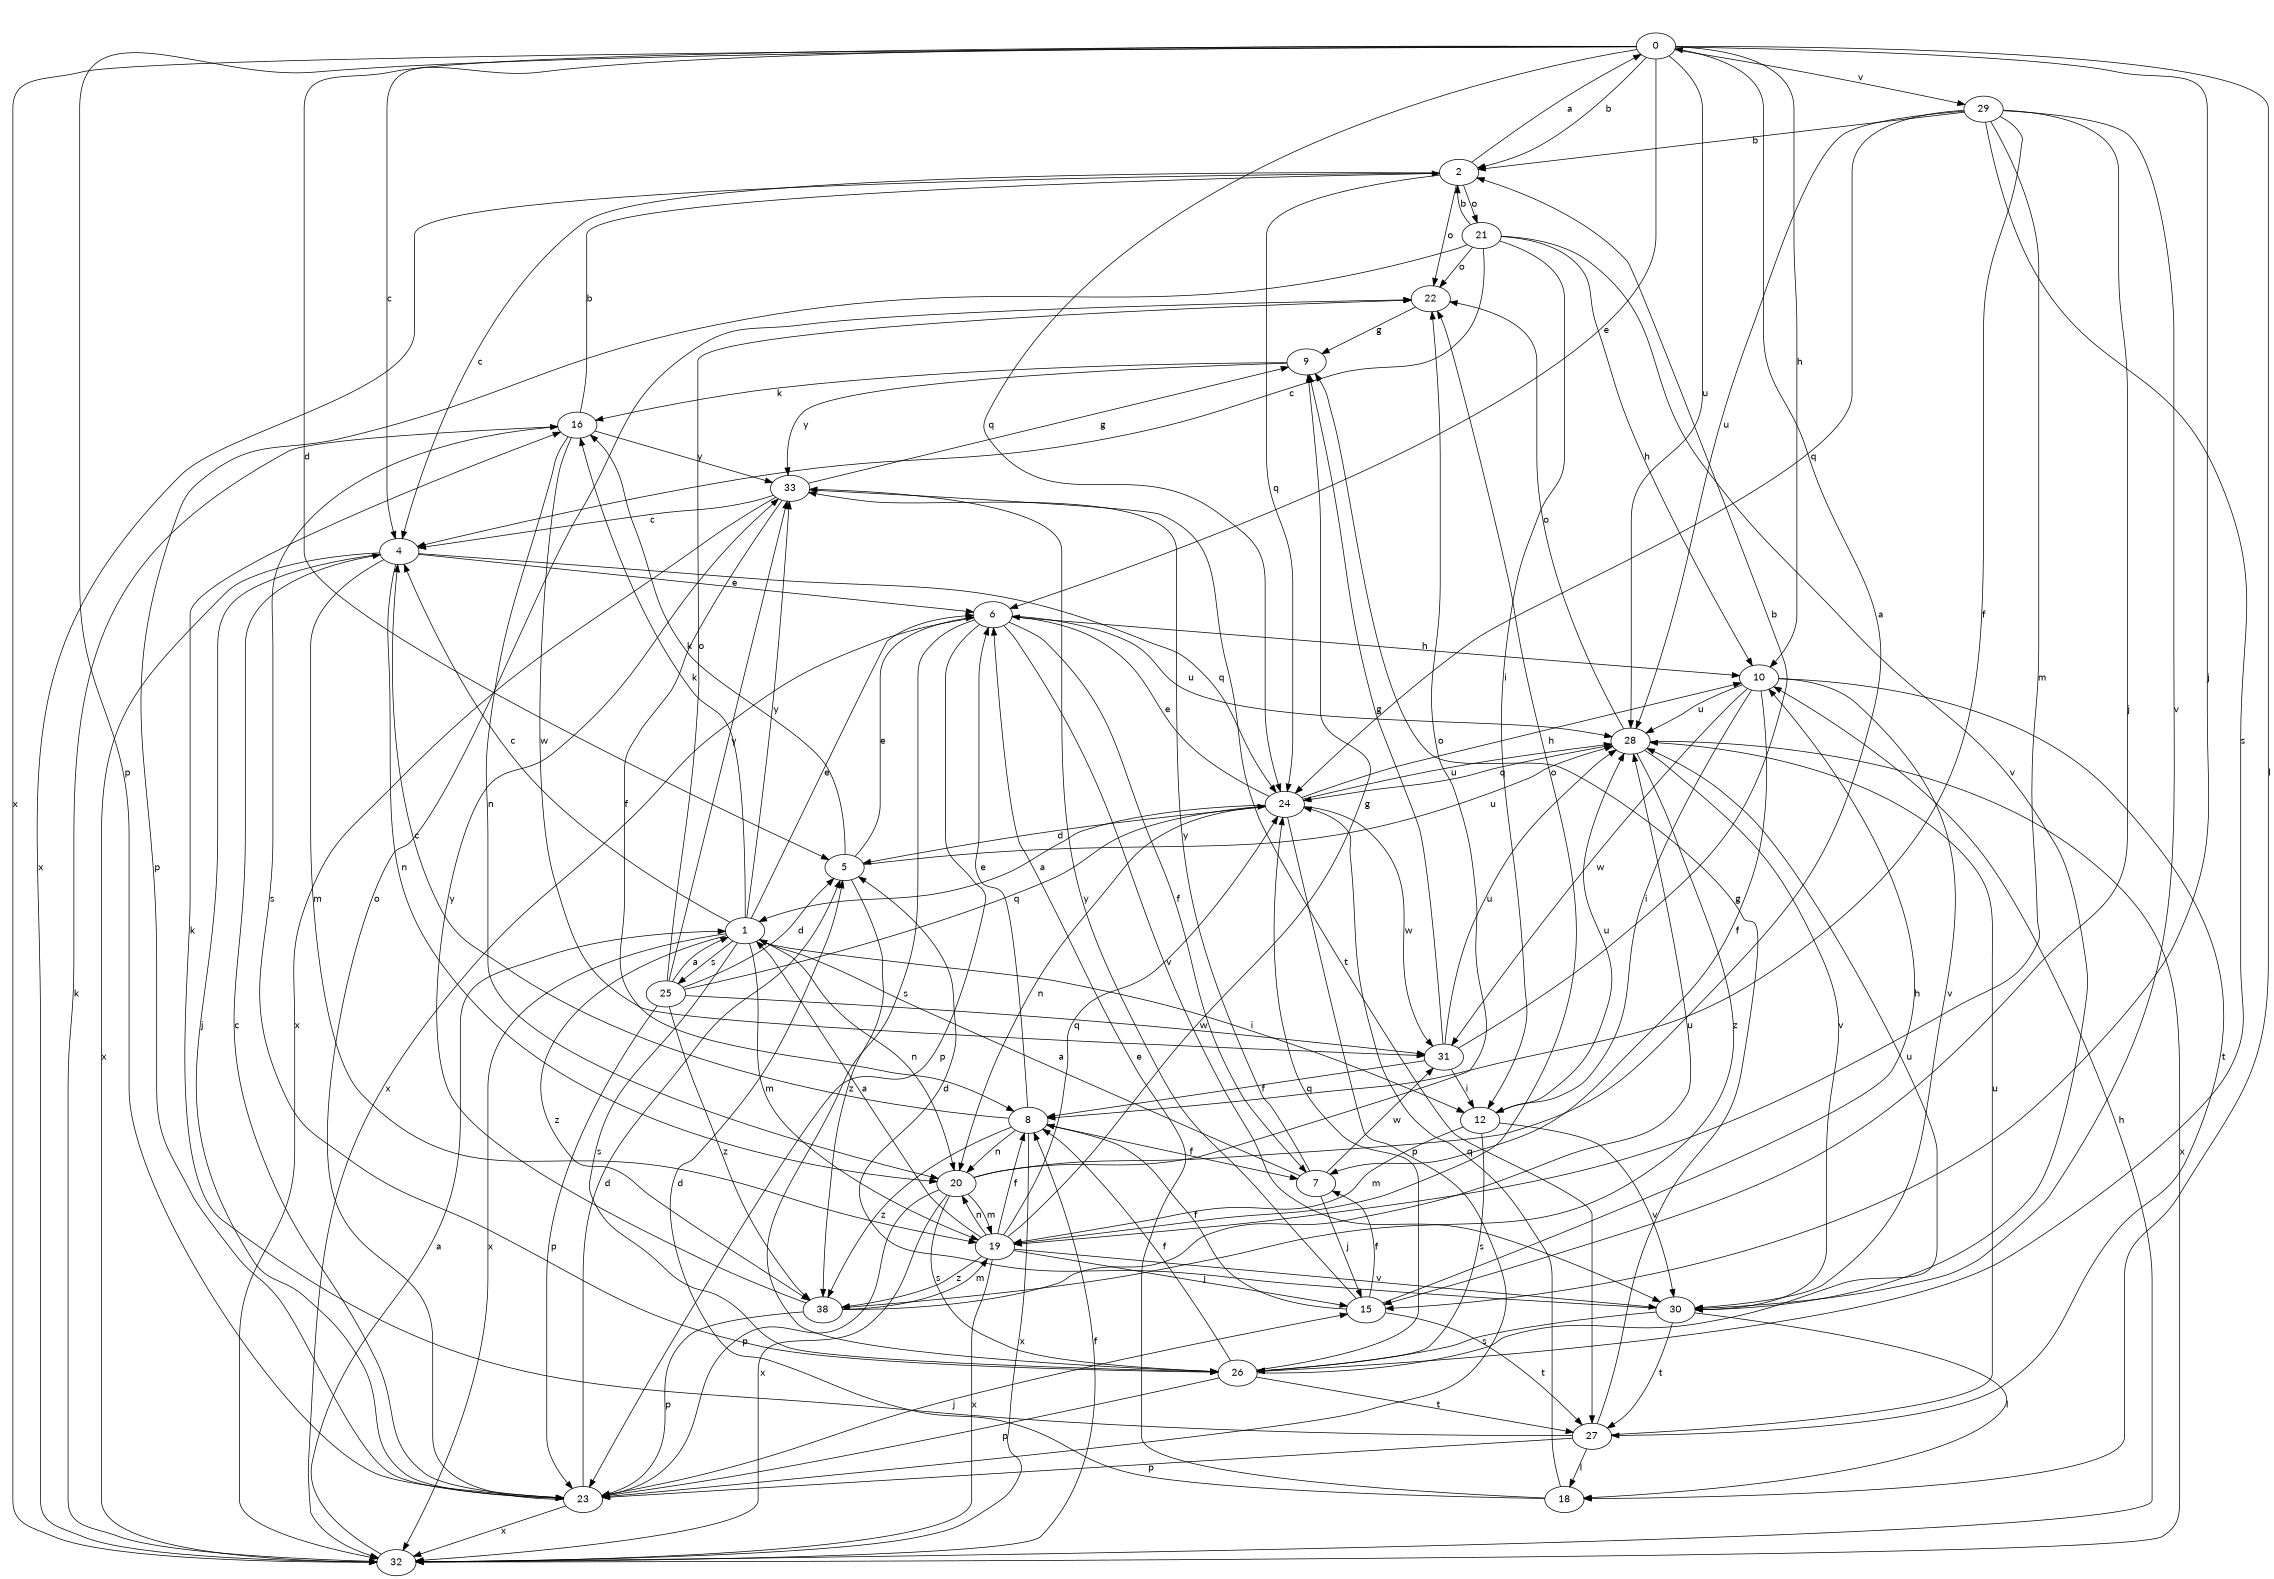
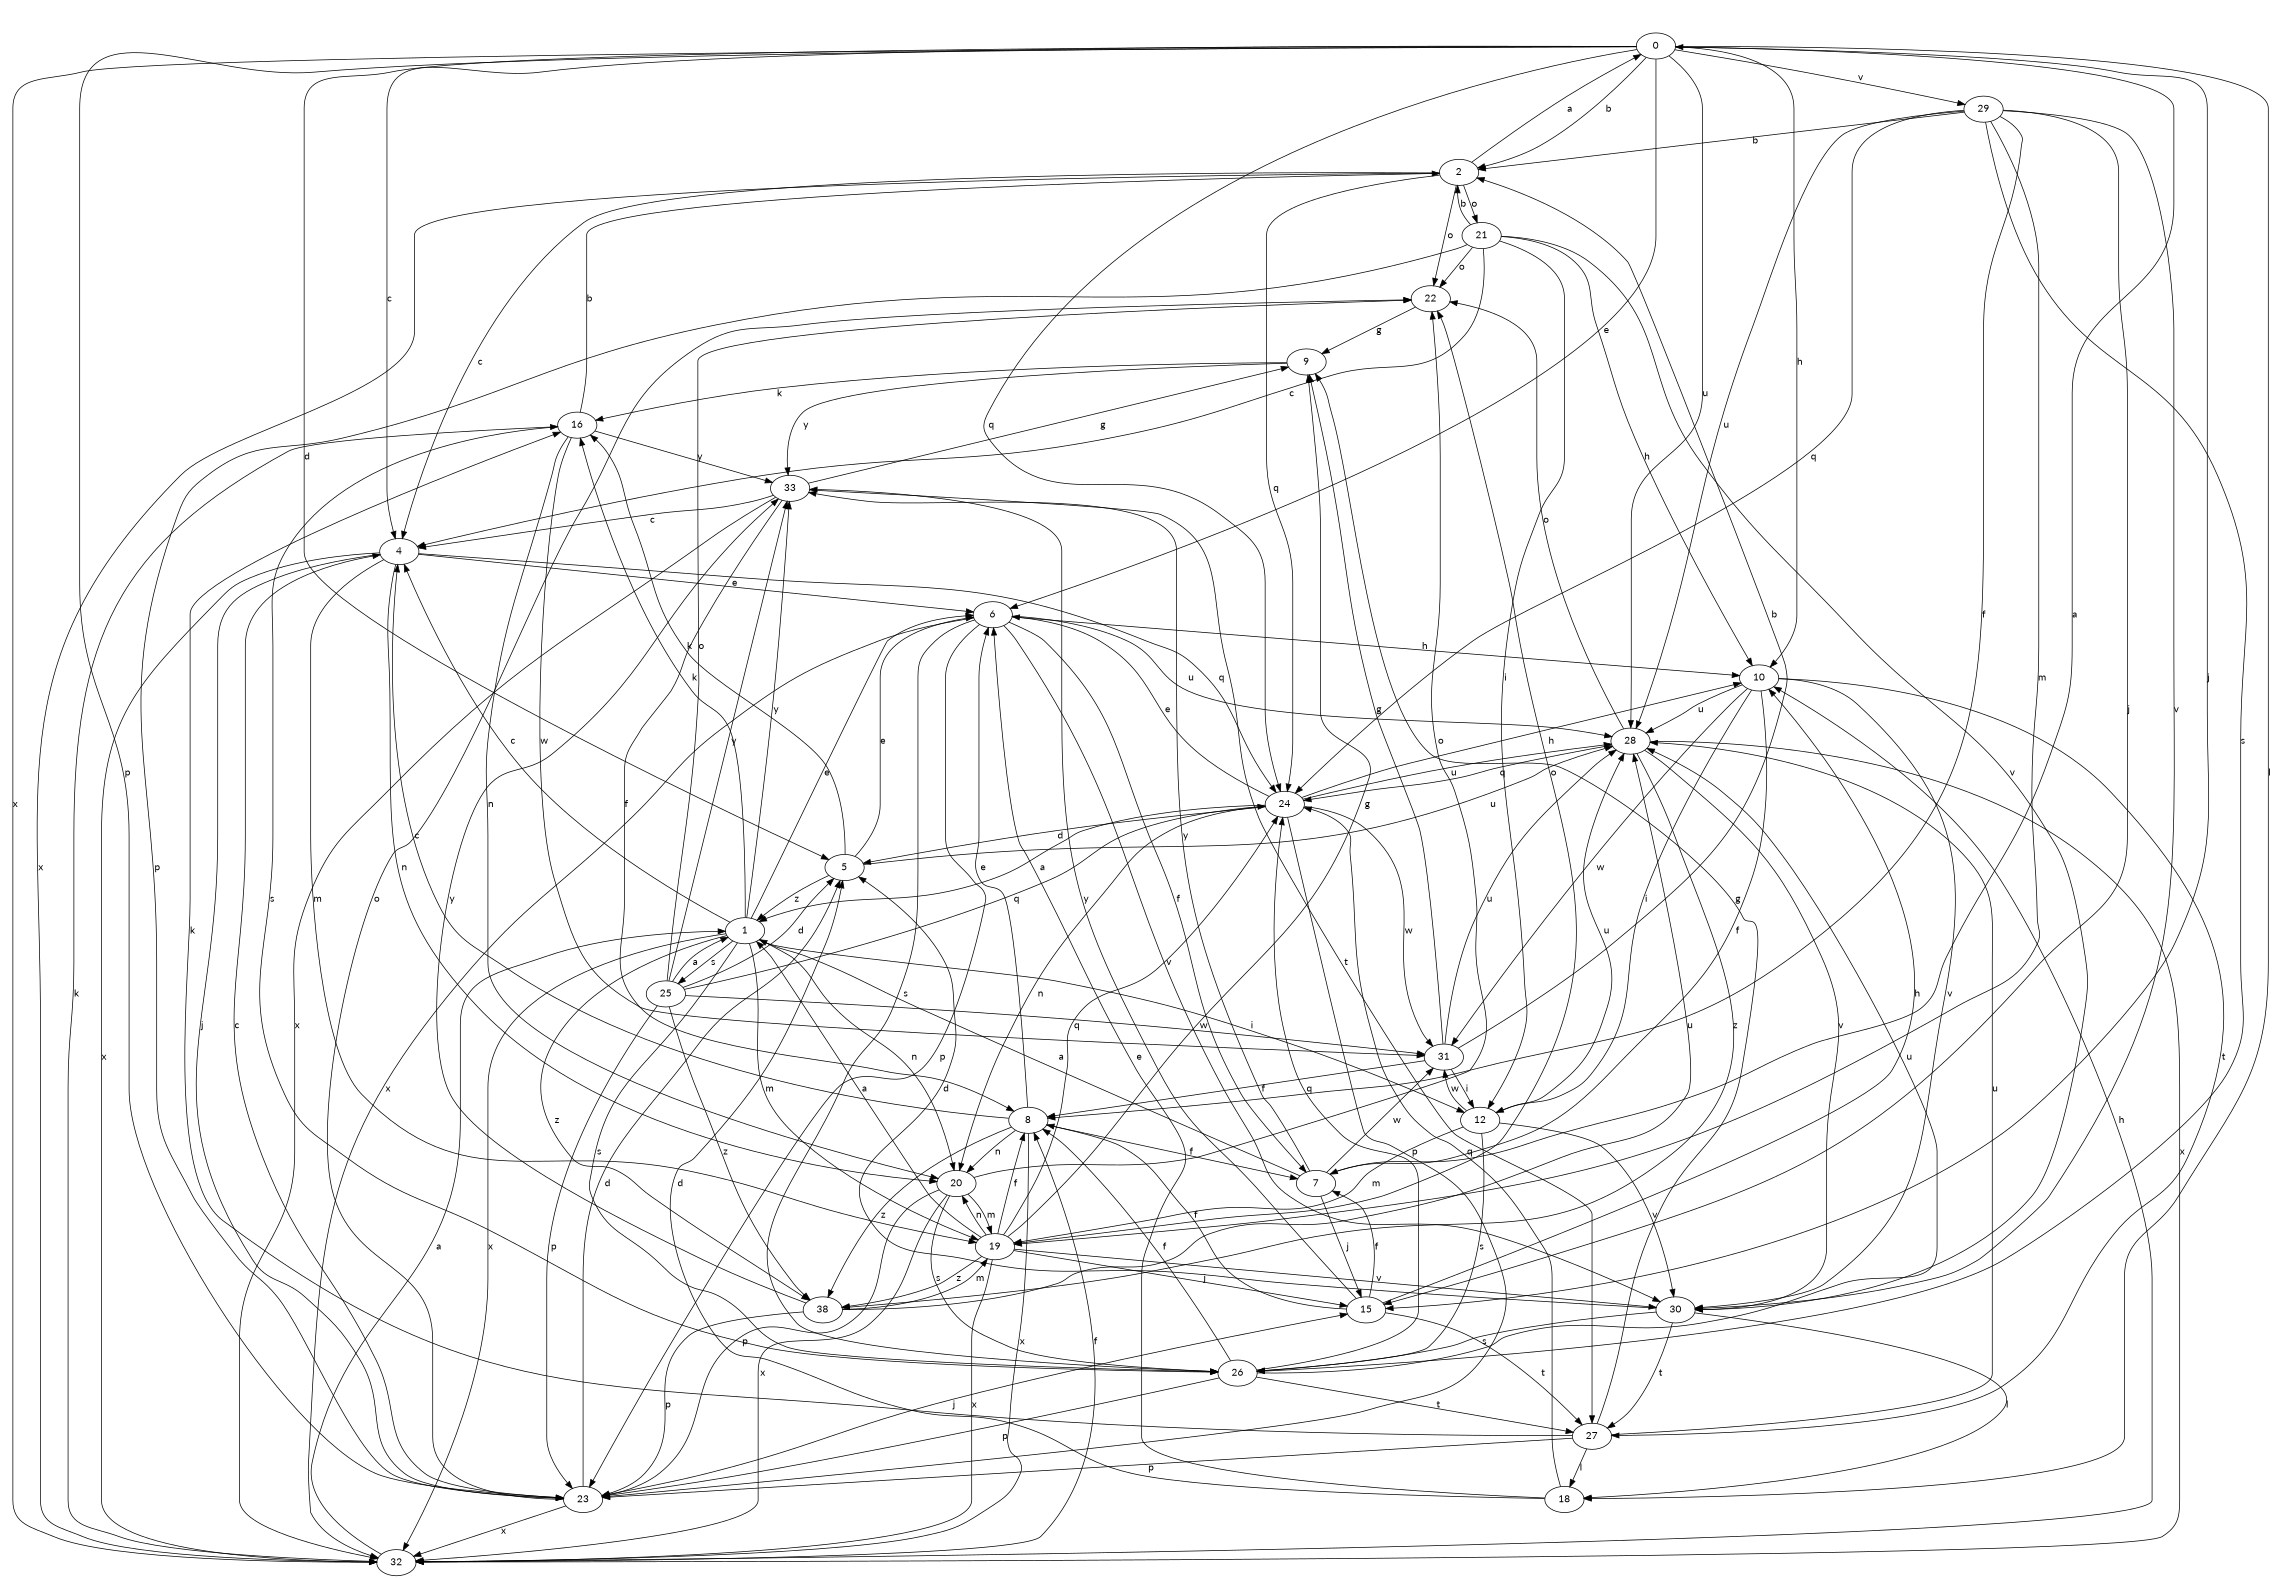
edge "20" -> "0": now "7" -> "0"
edge "5" -> "38": now "5" -> "1"
edge "12" -> "31": added, label "w"
